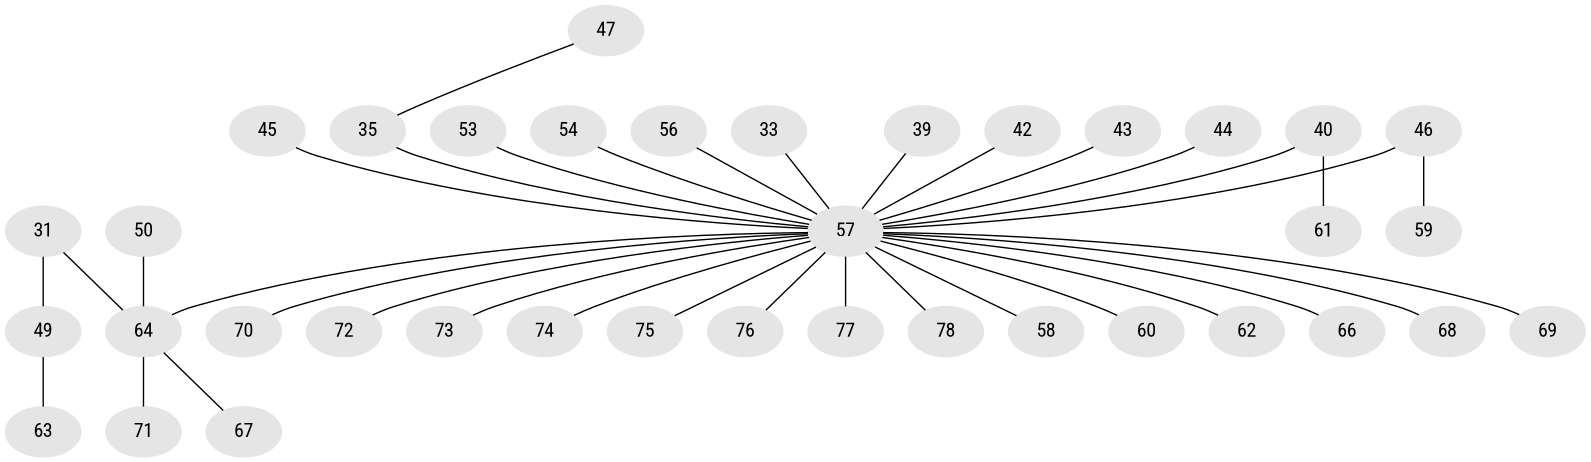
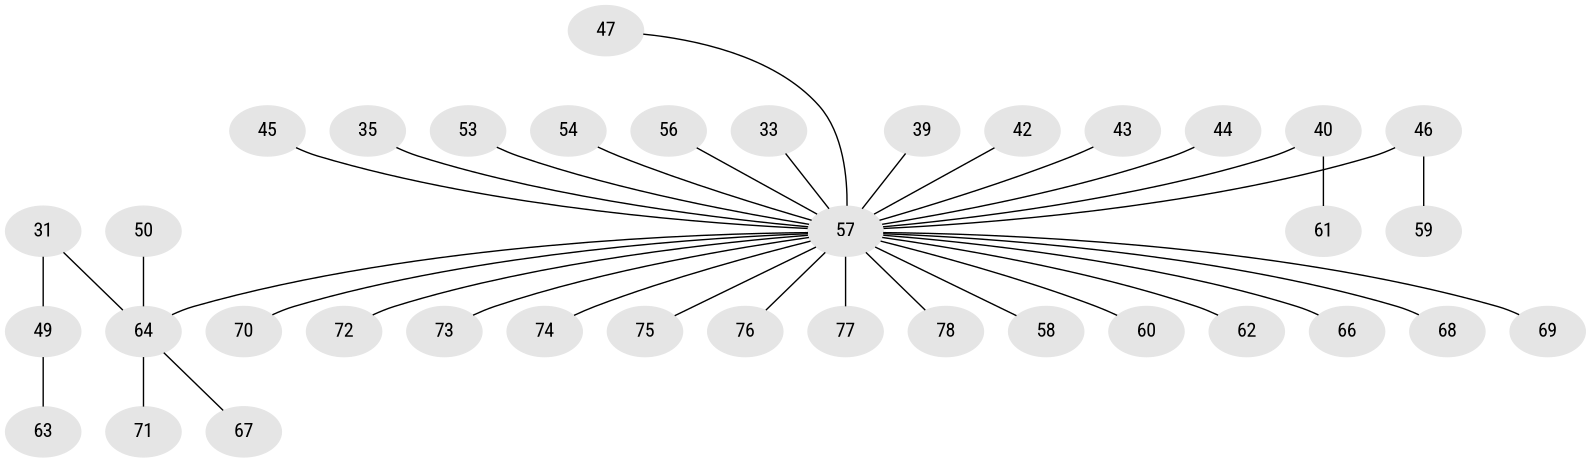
edge "47" -- "35": now "47" -- "57"
